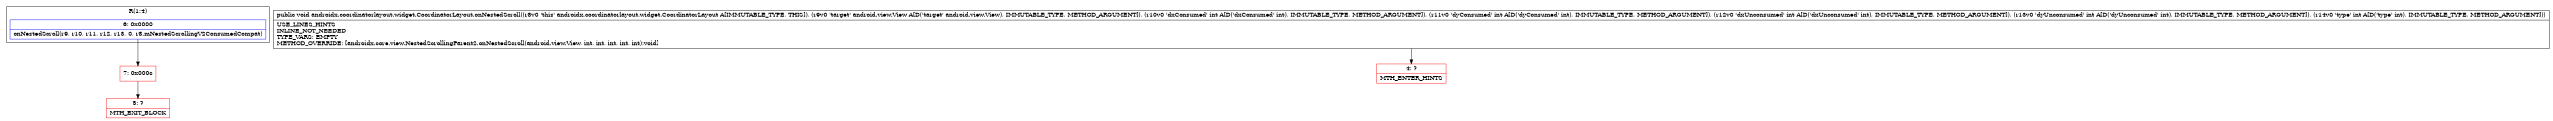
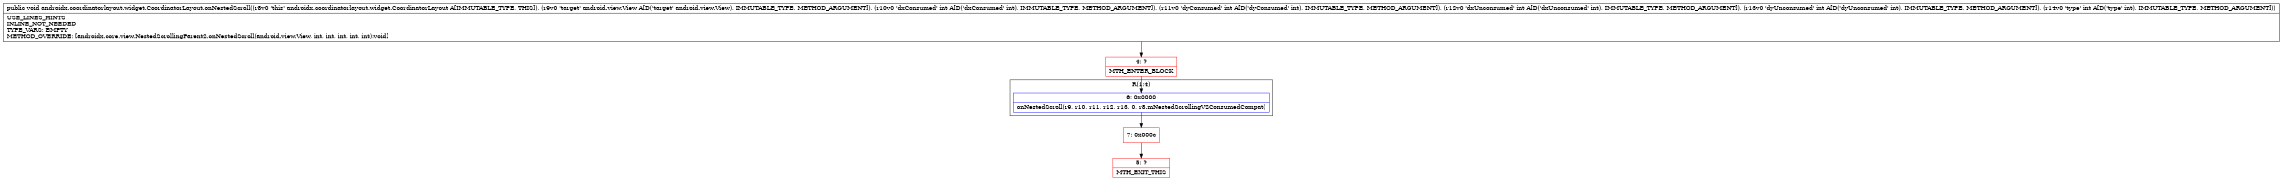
node "4: ?": text "MTH_ENTER_HINTS" -> "MTH_ENTER_BLOCK"
edge "4: ?" -> "6: 0x0000": added
node "5: ?": text "MTH_EXIT_BLOCK" -> "MTH_EXIT_THIS"
